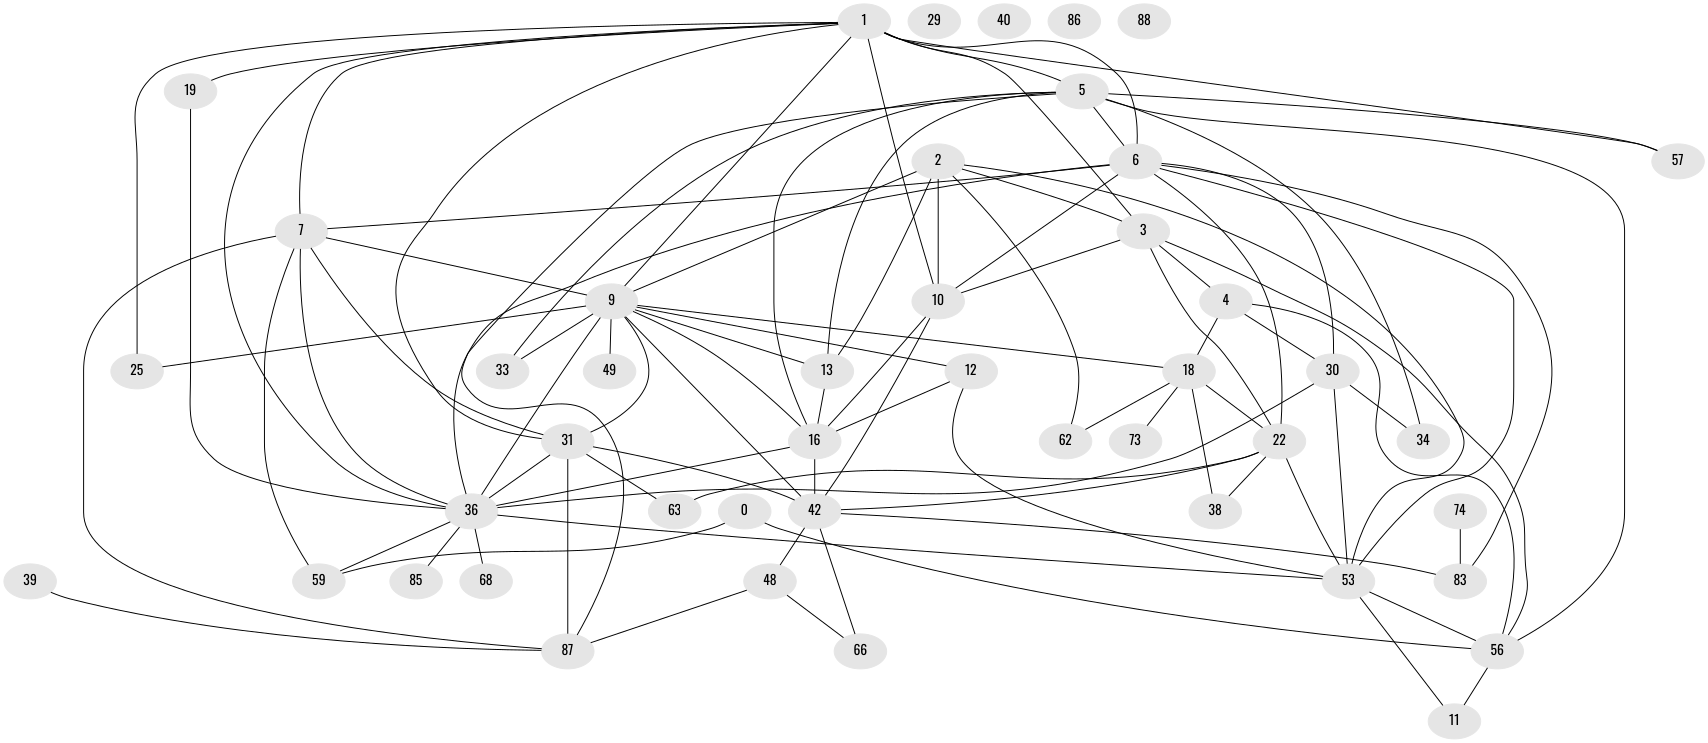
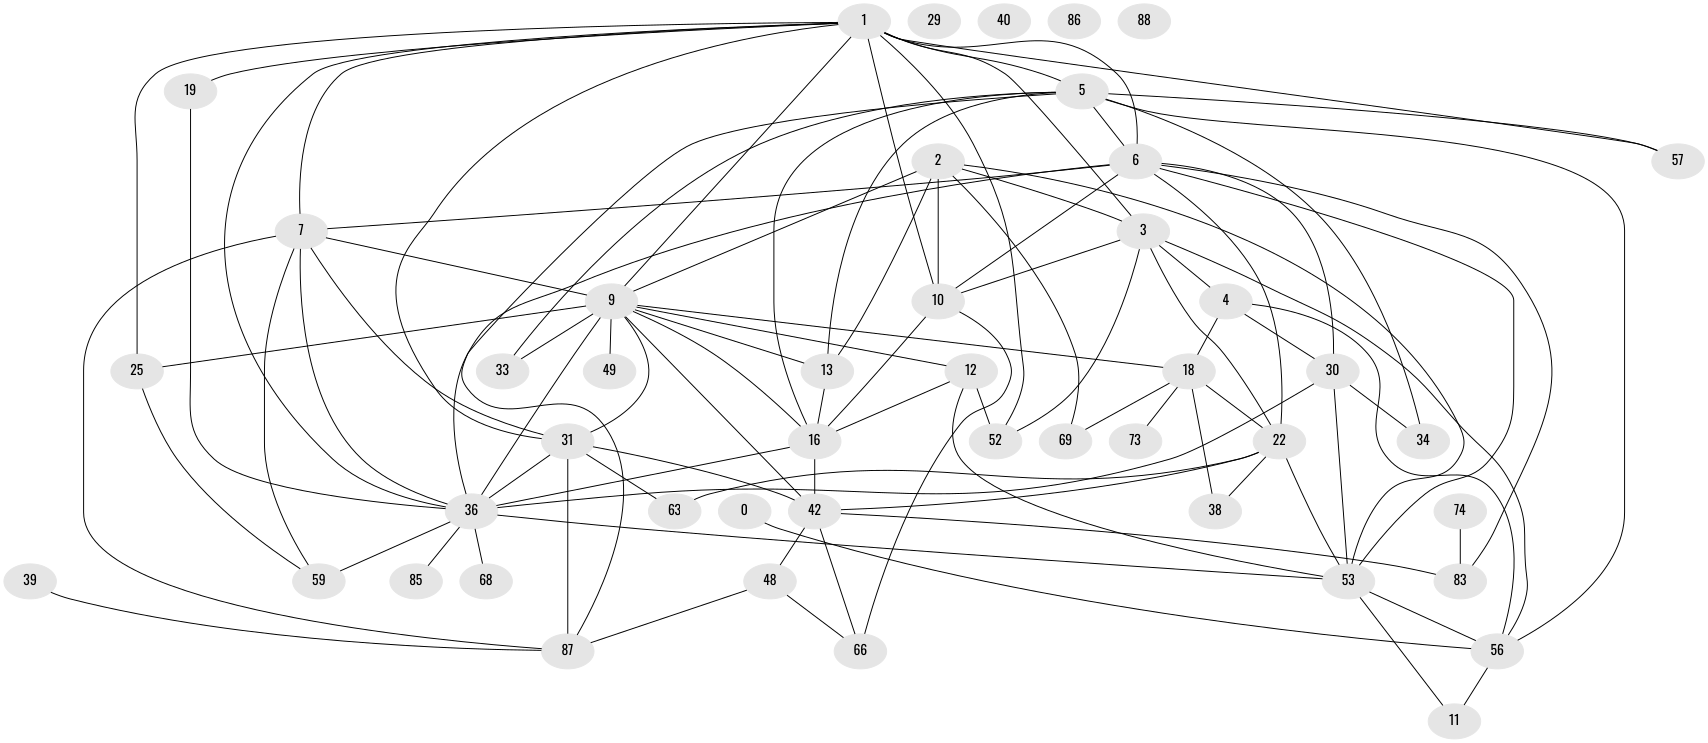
edge "10" -- "42": now "10" -- "66"
node "52": added
node "62": label "62" -> "69"
edge "0" -- "59": now "25" -- "59"
